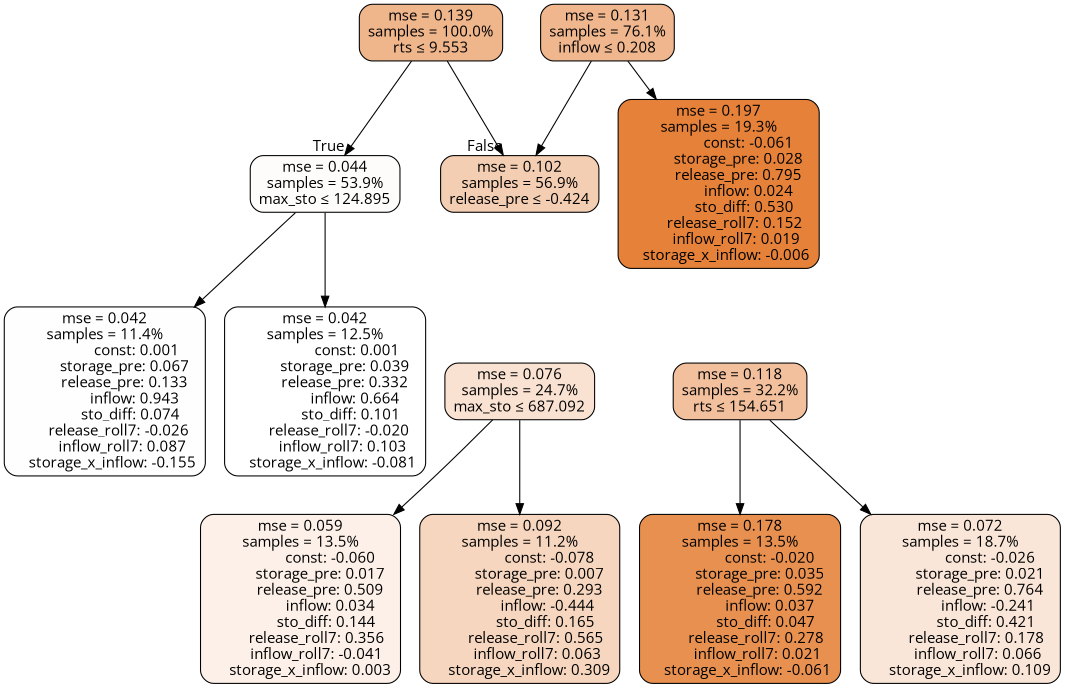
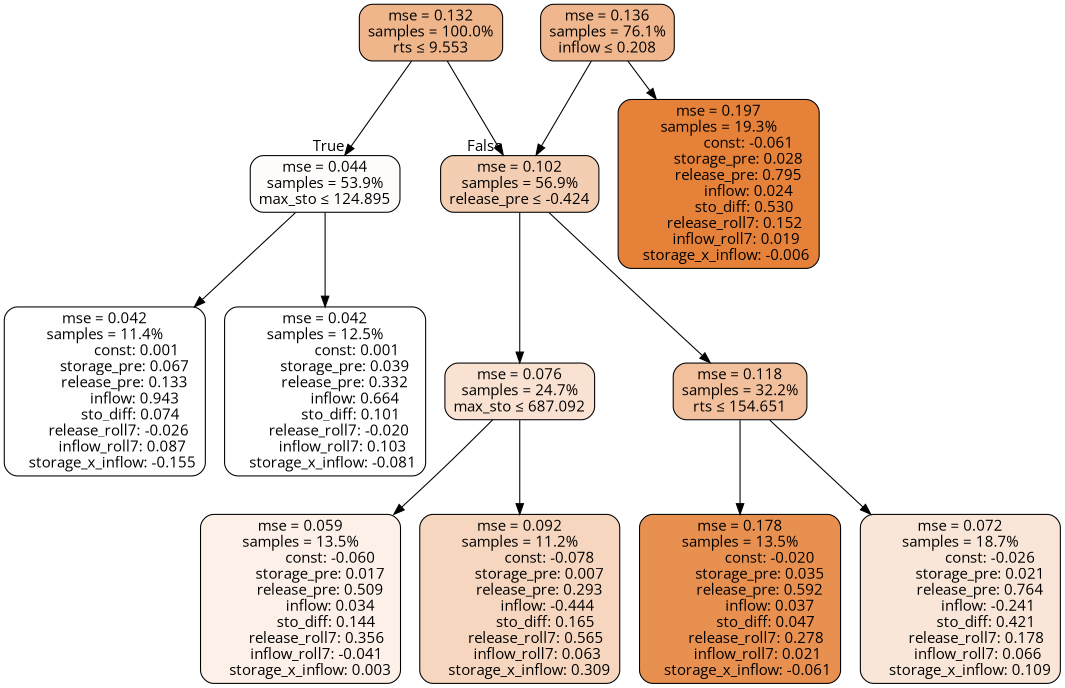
node "mse = 0.139 samples = 100.0% rts ≤ 9.553": label "mse = 0.139 samples = 100.0% rts ≤ 9.553" -> "mse = 0.132 samples = 100.0% rts ≤ 9.553"
node "mse = 0.131 samples = 76.1% inflow ≤ 0.208": label "mse = 0.131 samples = 76.1% inflow ≤ 0.208" -> "mse = 0.136 samples = 76.1% inflow ≤ 0.208"
edge "mse = 0.102 samples = 56.9% release_pre ≤ -0.424" -> "mse = 0.076 samples = 24.7% max_sto ≤ 687.092": added
edge "mse = 0.102 samples = 56.9% release_pre ≤ -0.424" -> "mse = 0.118 samples = 32.2% rts ≤ 154.651": added
